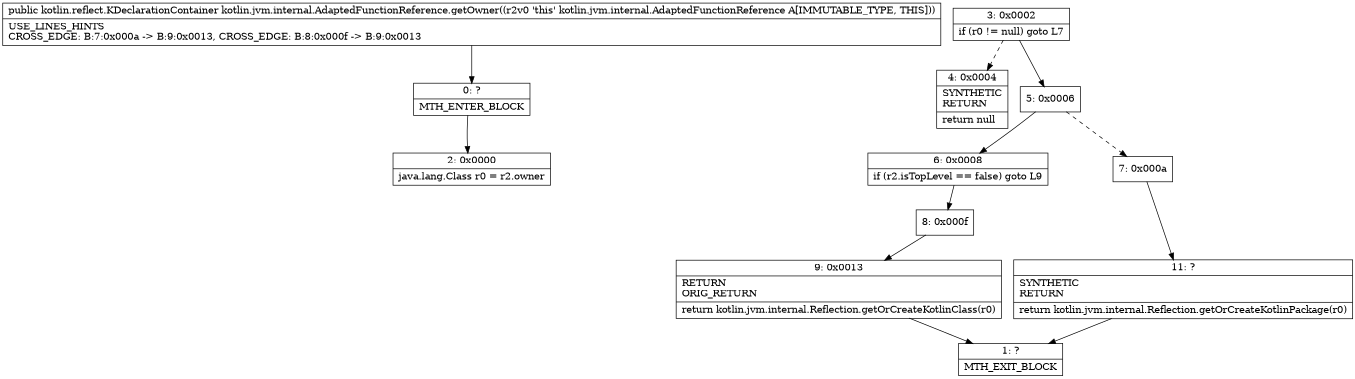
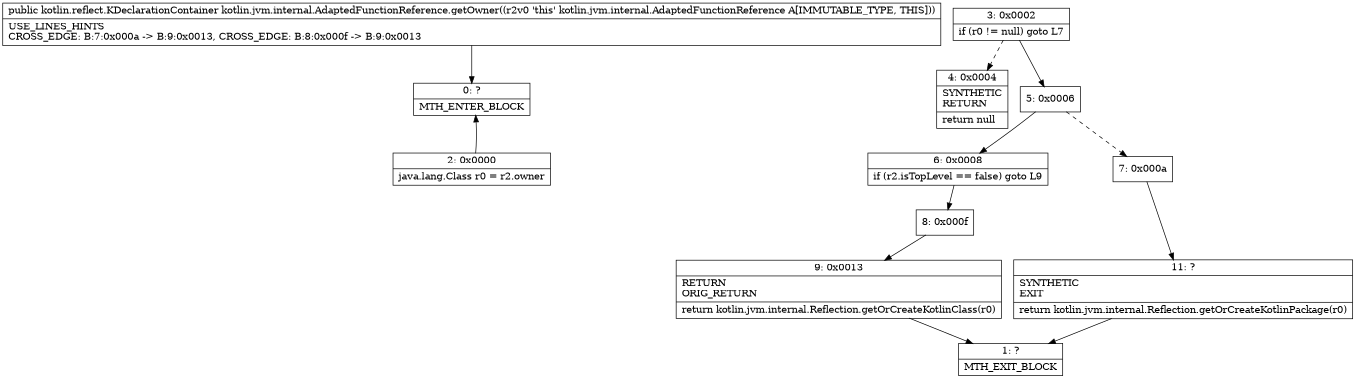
edge "0: ?" -> "2: 0x0000": reversed
node "11: ?": text "RETURN" -> "EXIT"
